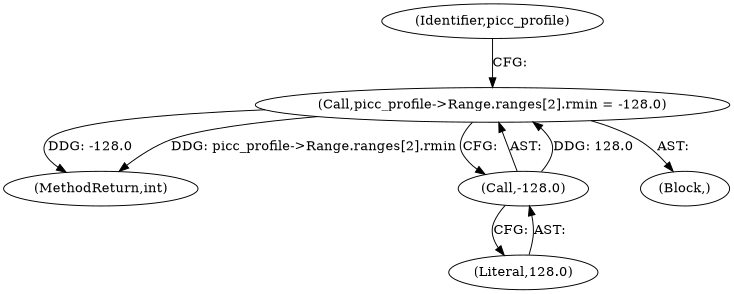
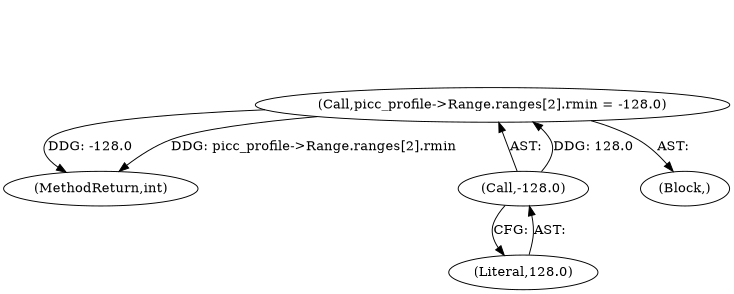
node "(Identifier,picc_profile)": removed
edge "(Call,picc_profile->Range.ranges[2].rmin = -128.0)" -> "(Call,-128.0)": removed, label "CFG:"
